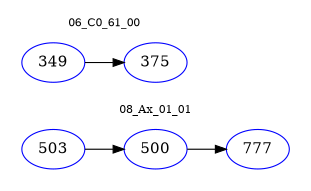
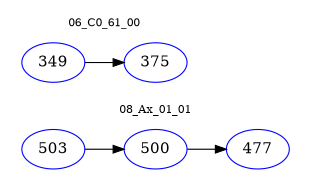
node "777": label "777" -> "477"
